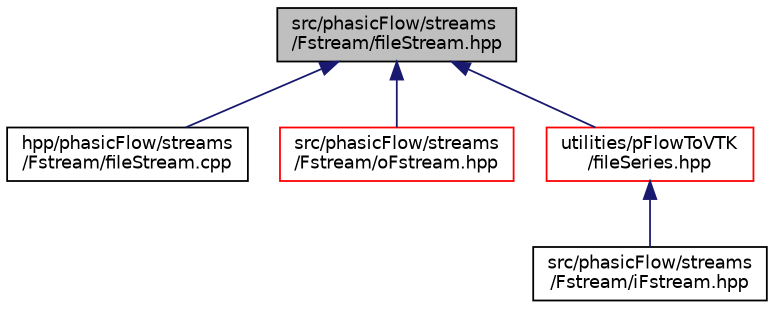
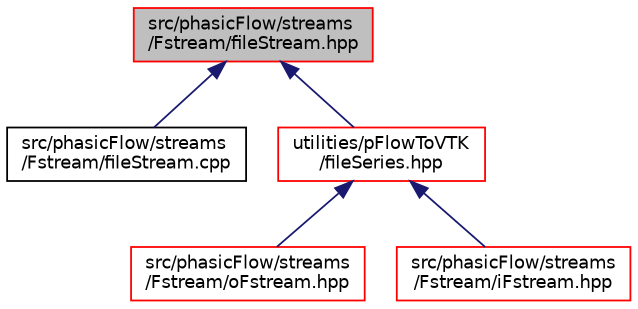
node "src/phasicFlow/streams /Fstream/fileStream.hpp": color black -> red
edge "src/phasicFlow/streams /Fstream/oFstream.hpp" -> "src/phasicFlow/streams /Fstream/fileStream.hpp": now "src/phasicFlow/streams /Fstream/oFstream.hpp" -> "utilities/pFlowToVTK /fileSeries.hpp"
node "hpp/phasicFlow/streams /Fstream/fileStream.cpp": label "hpp/phasicFlow/streams /Fstream/fileStream.cpp" -> "src/phasicFlow/streams /Fstream/fileStream.cpp"
node "src/phasicFlow/streams /Fstream/iFstream.hpp": color black -> red
